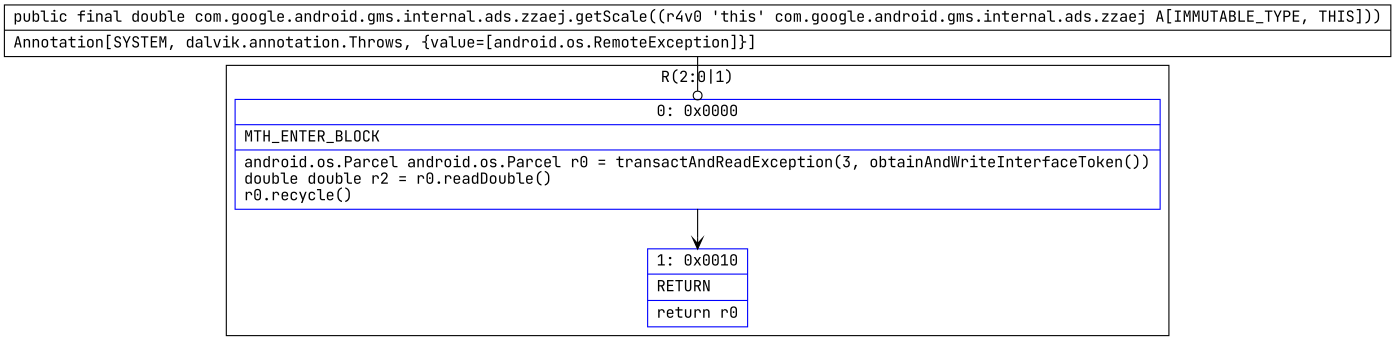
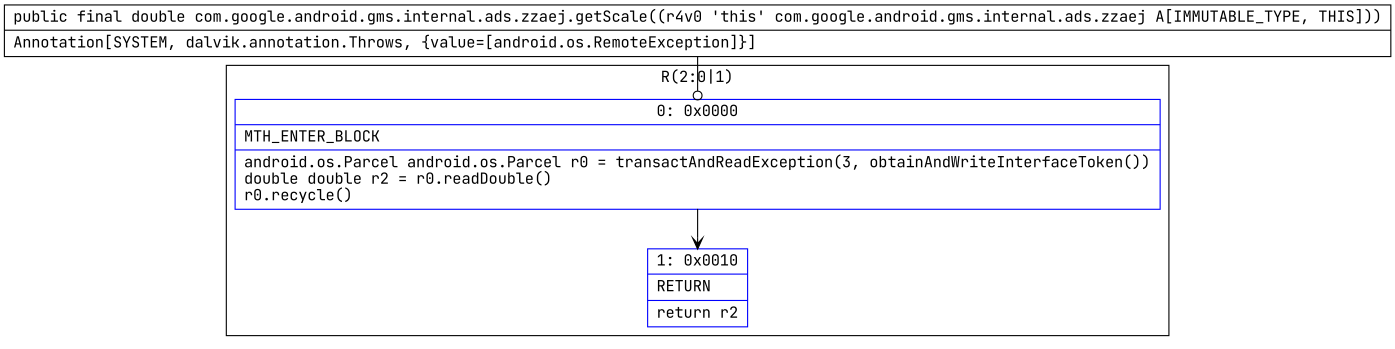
node "1: 0x0010": text "return r0" -> "return r2"
